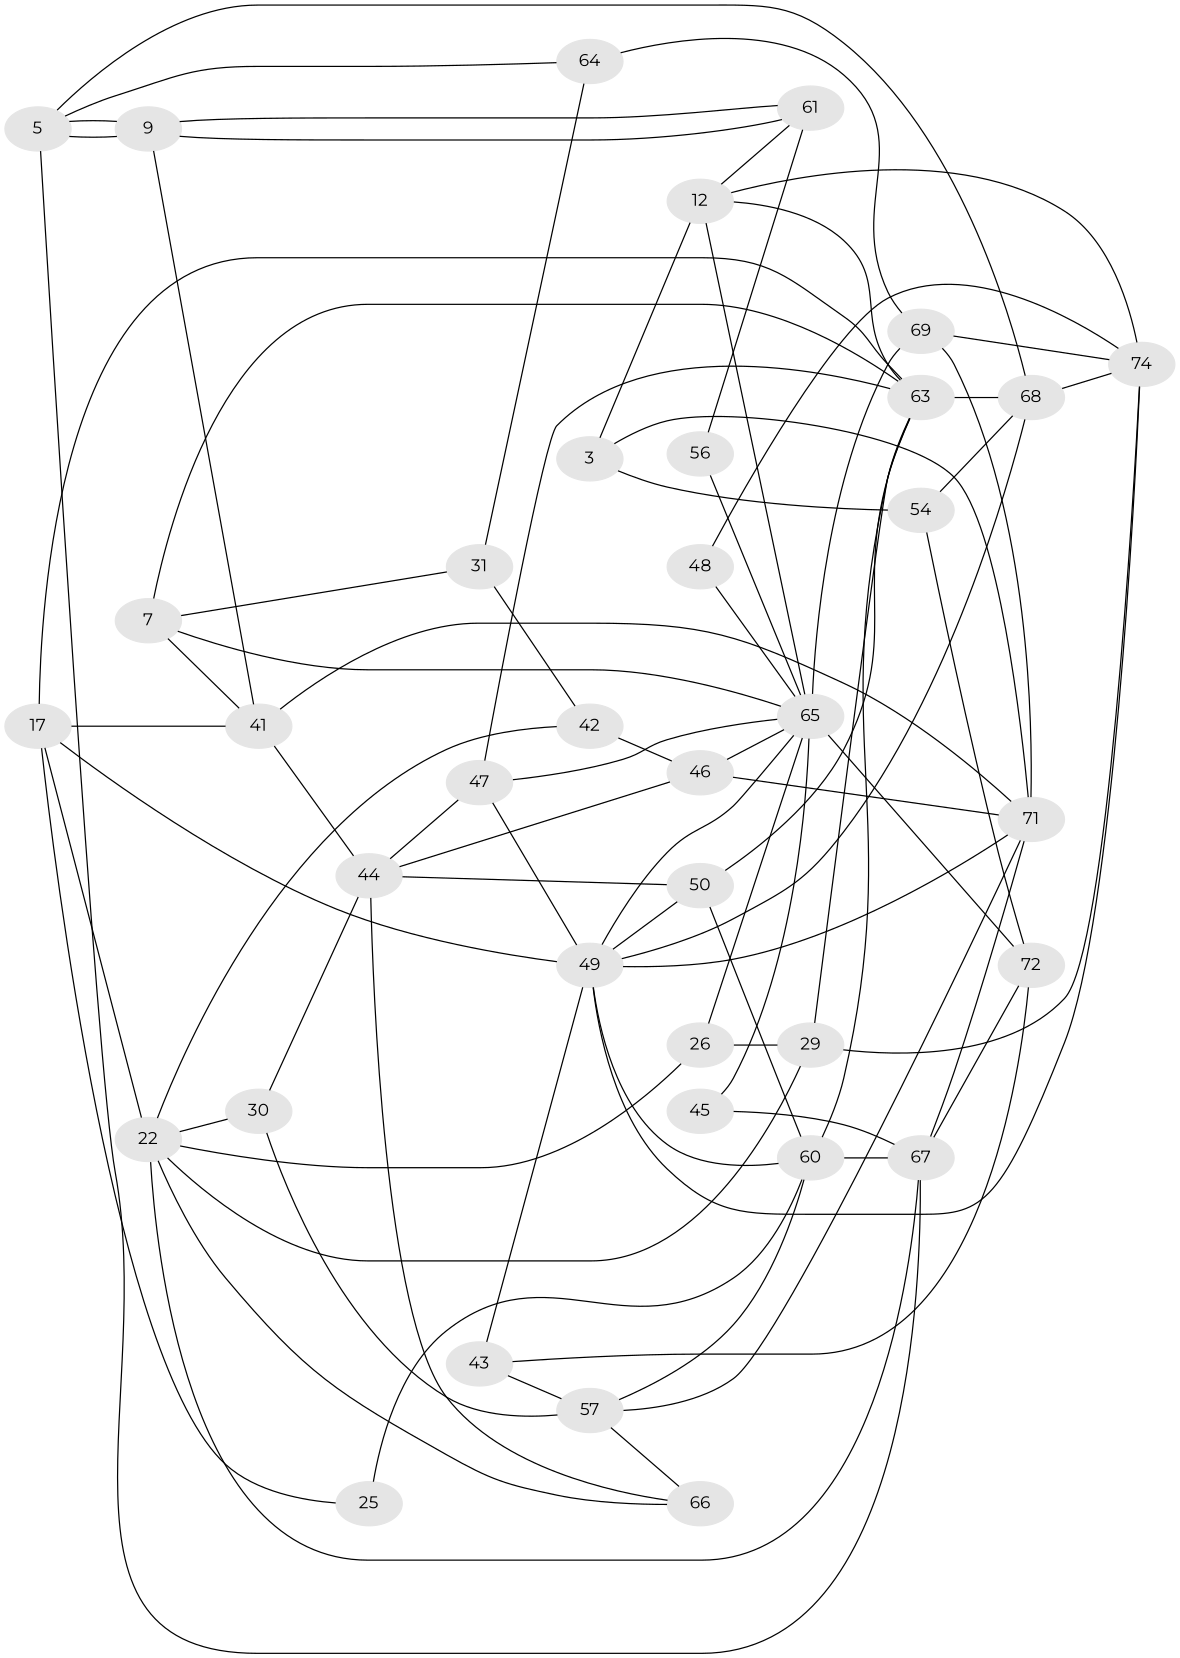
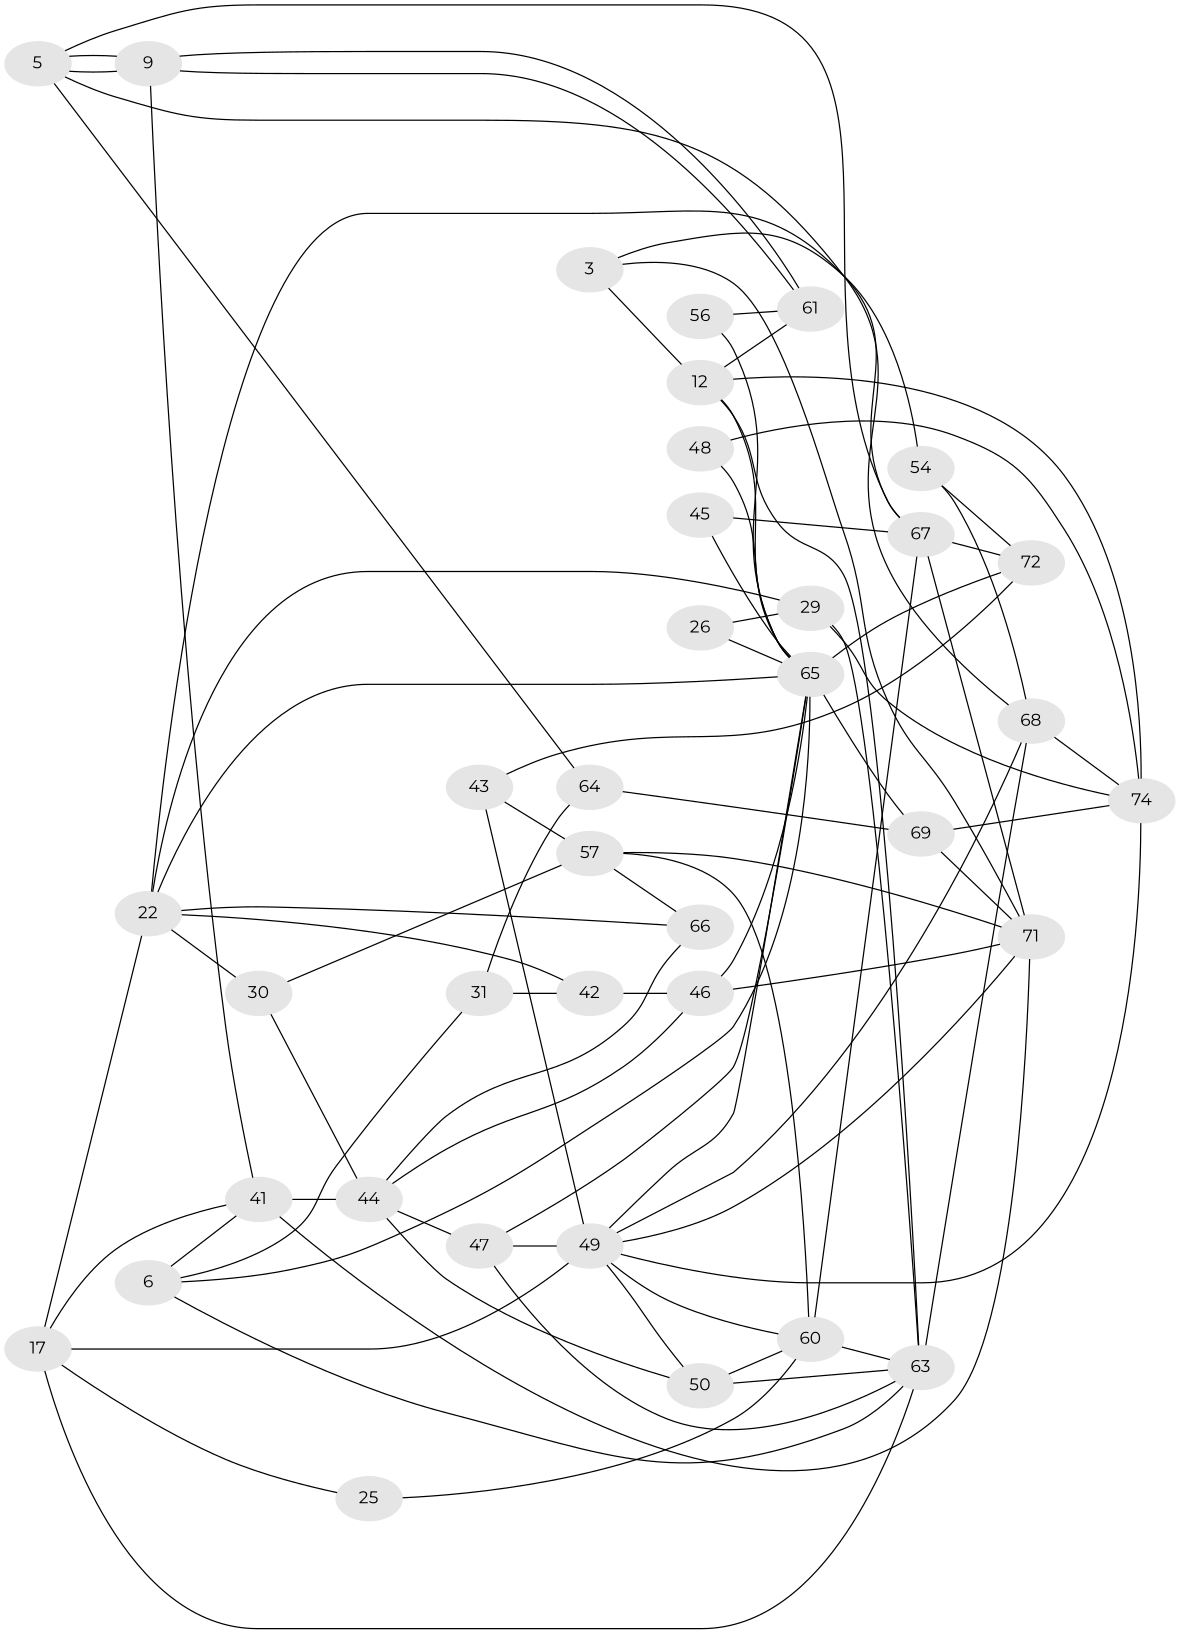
node "7": label "7" -> "6"
edge "26" -- "22": now "65" -- "22"
